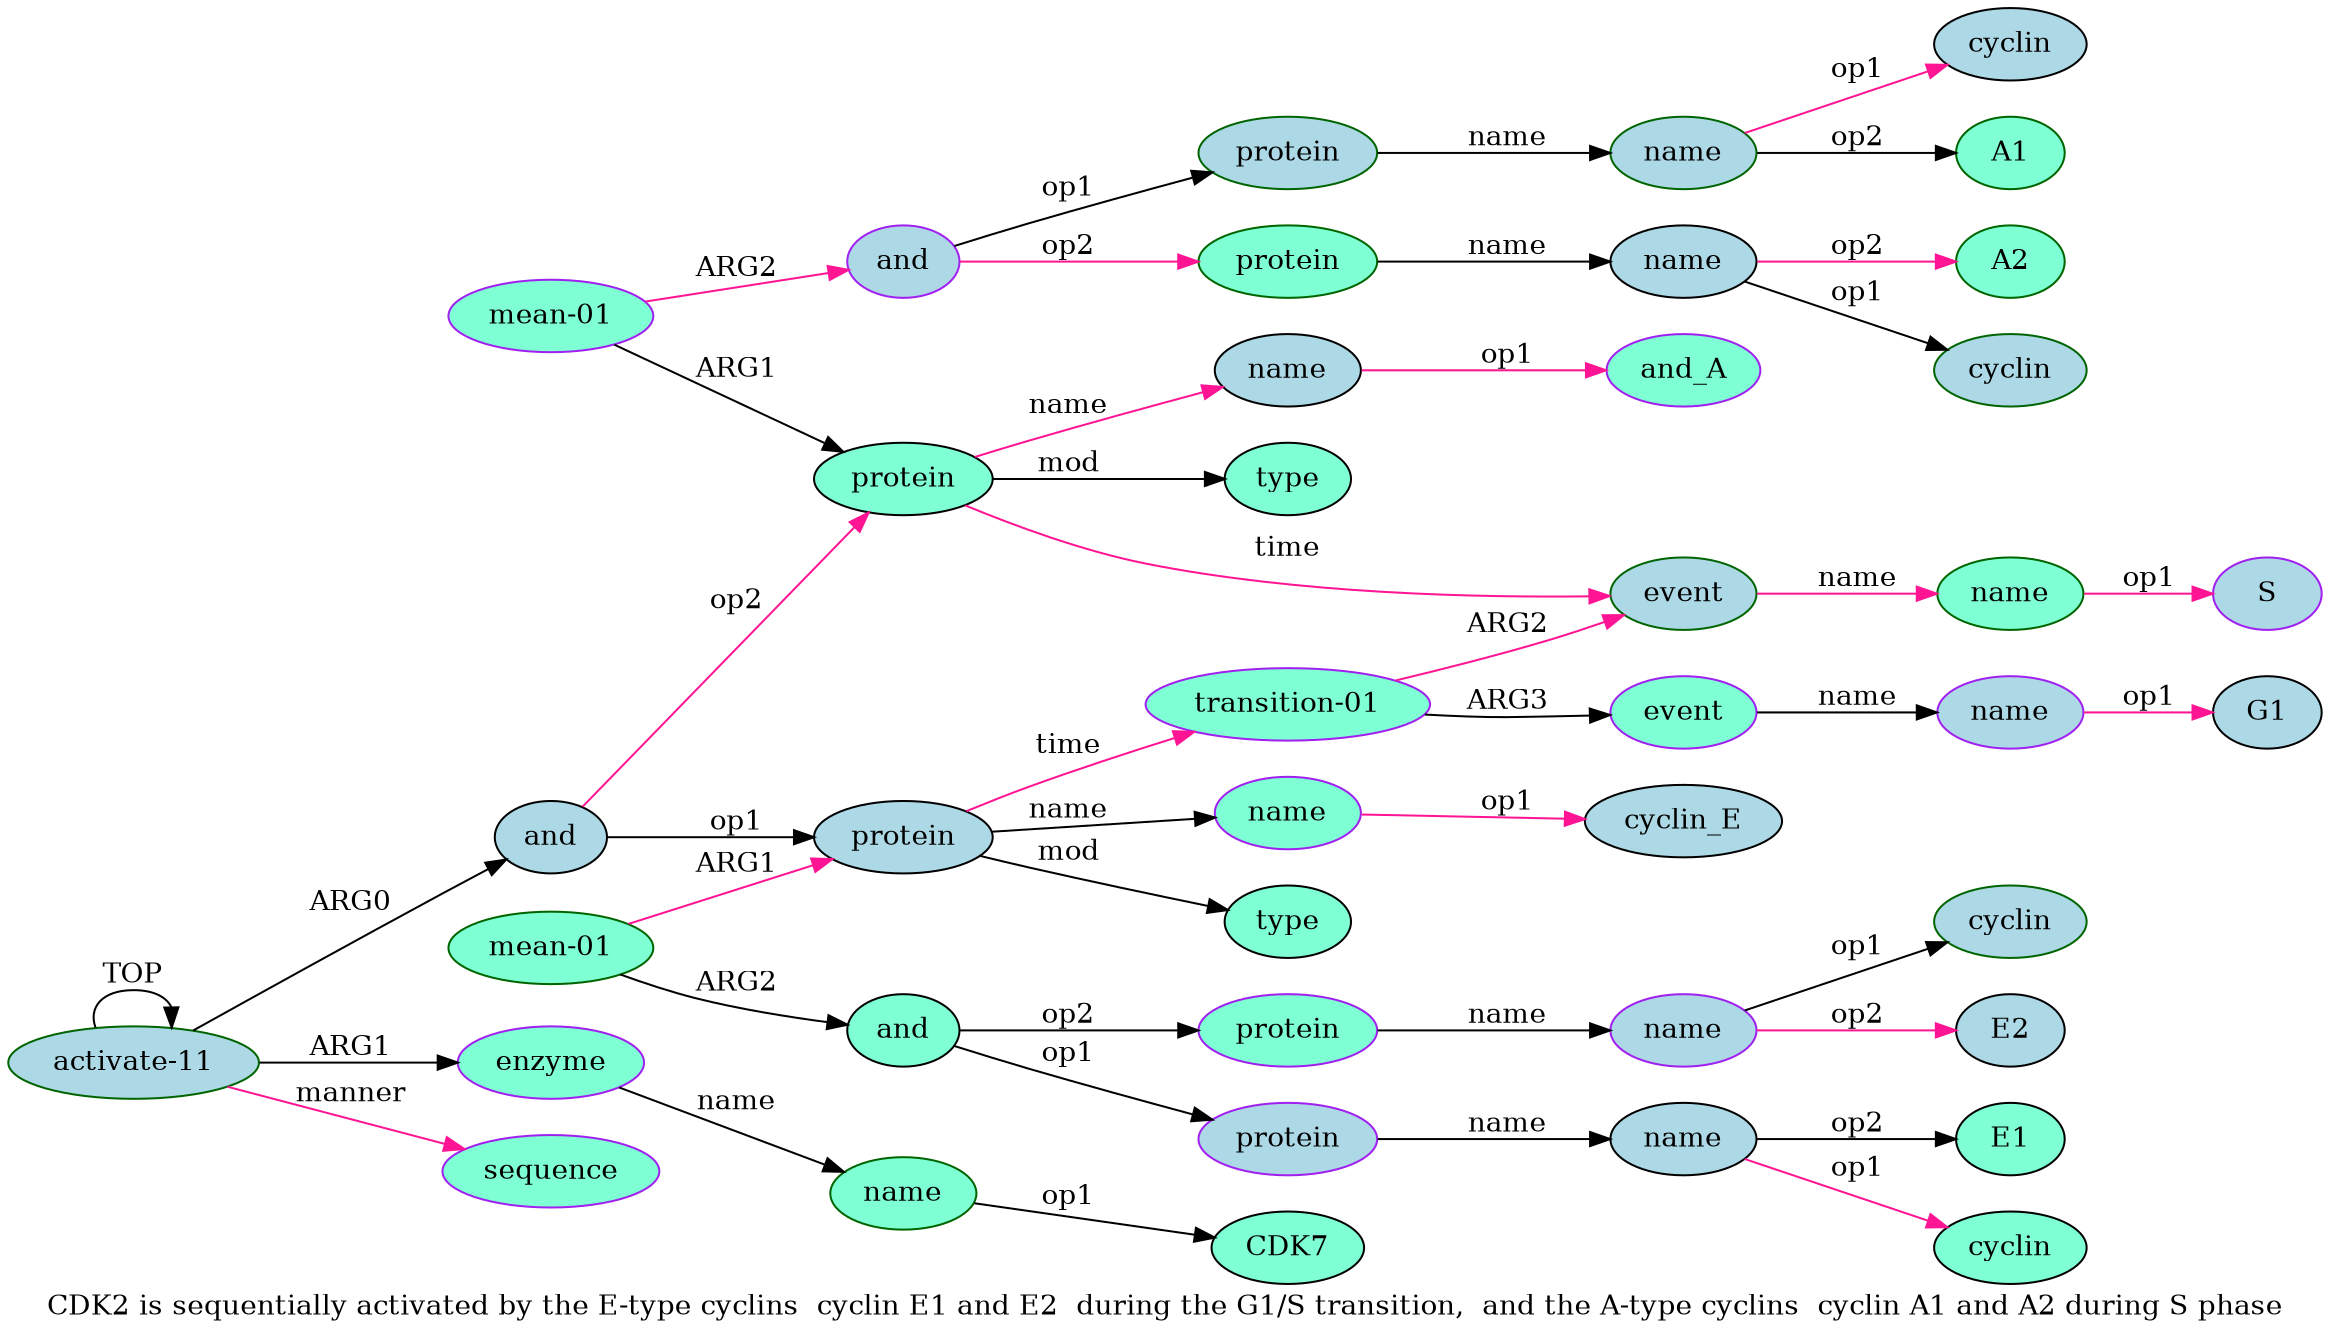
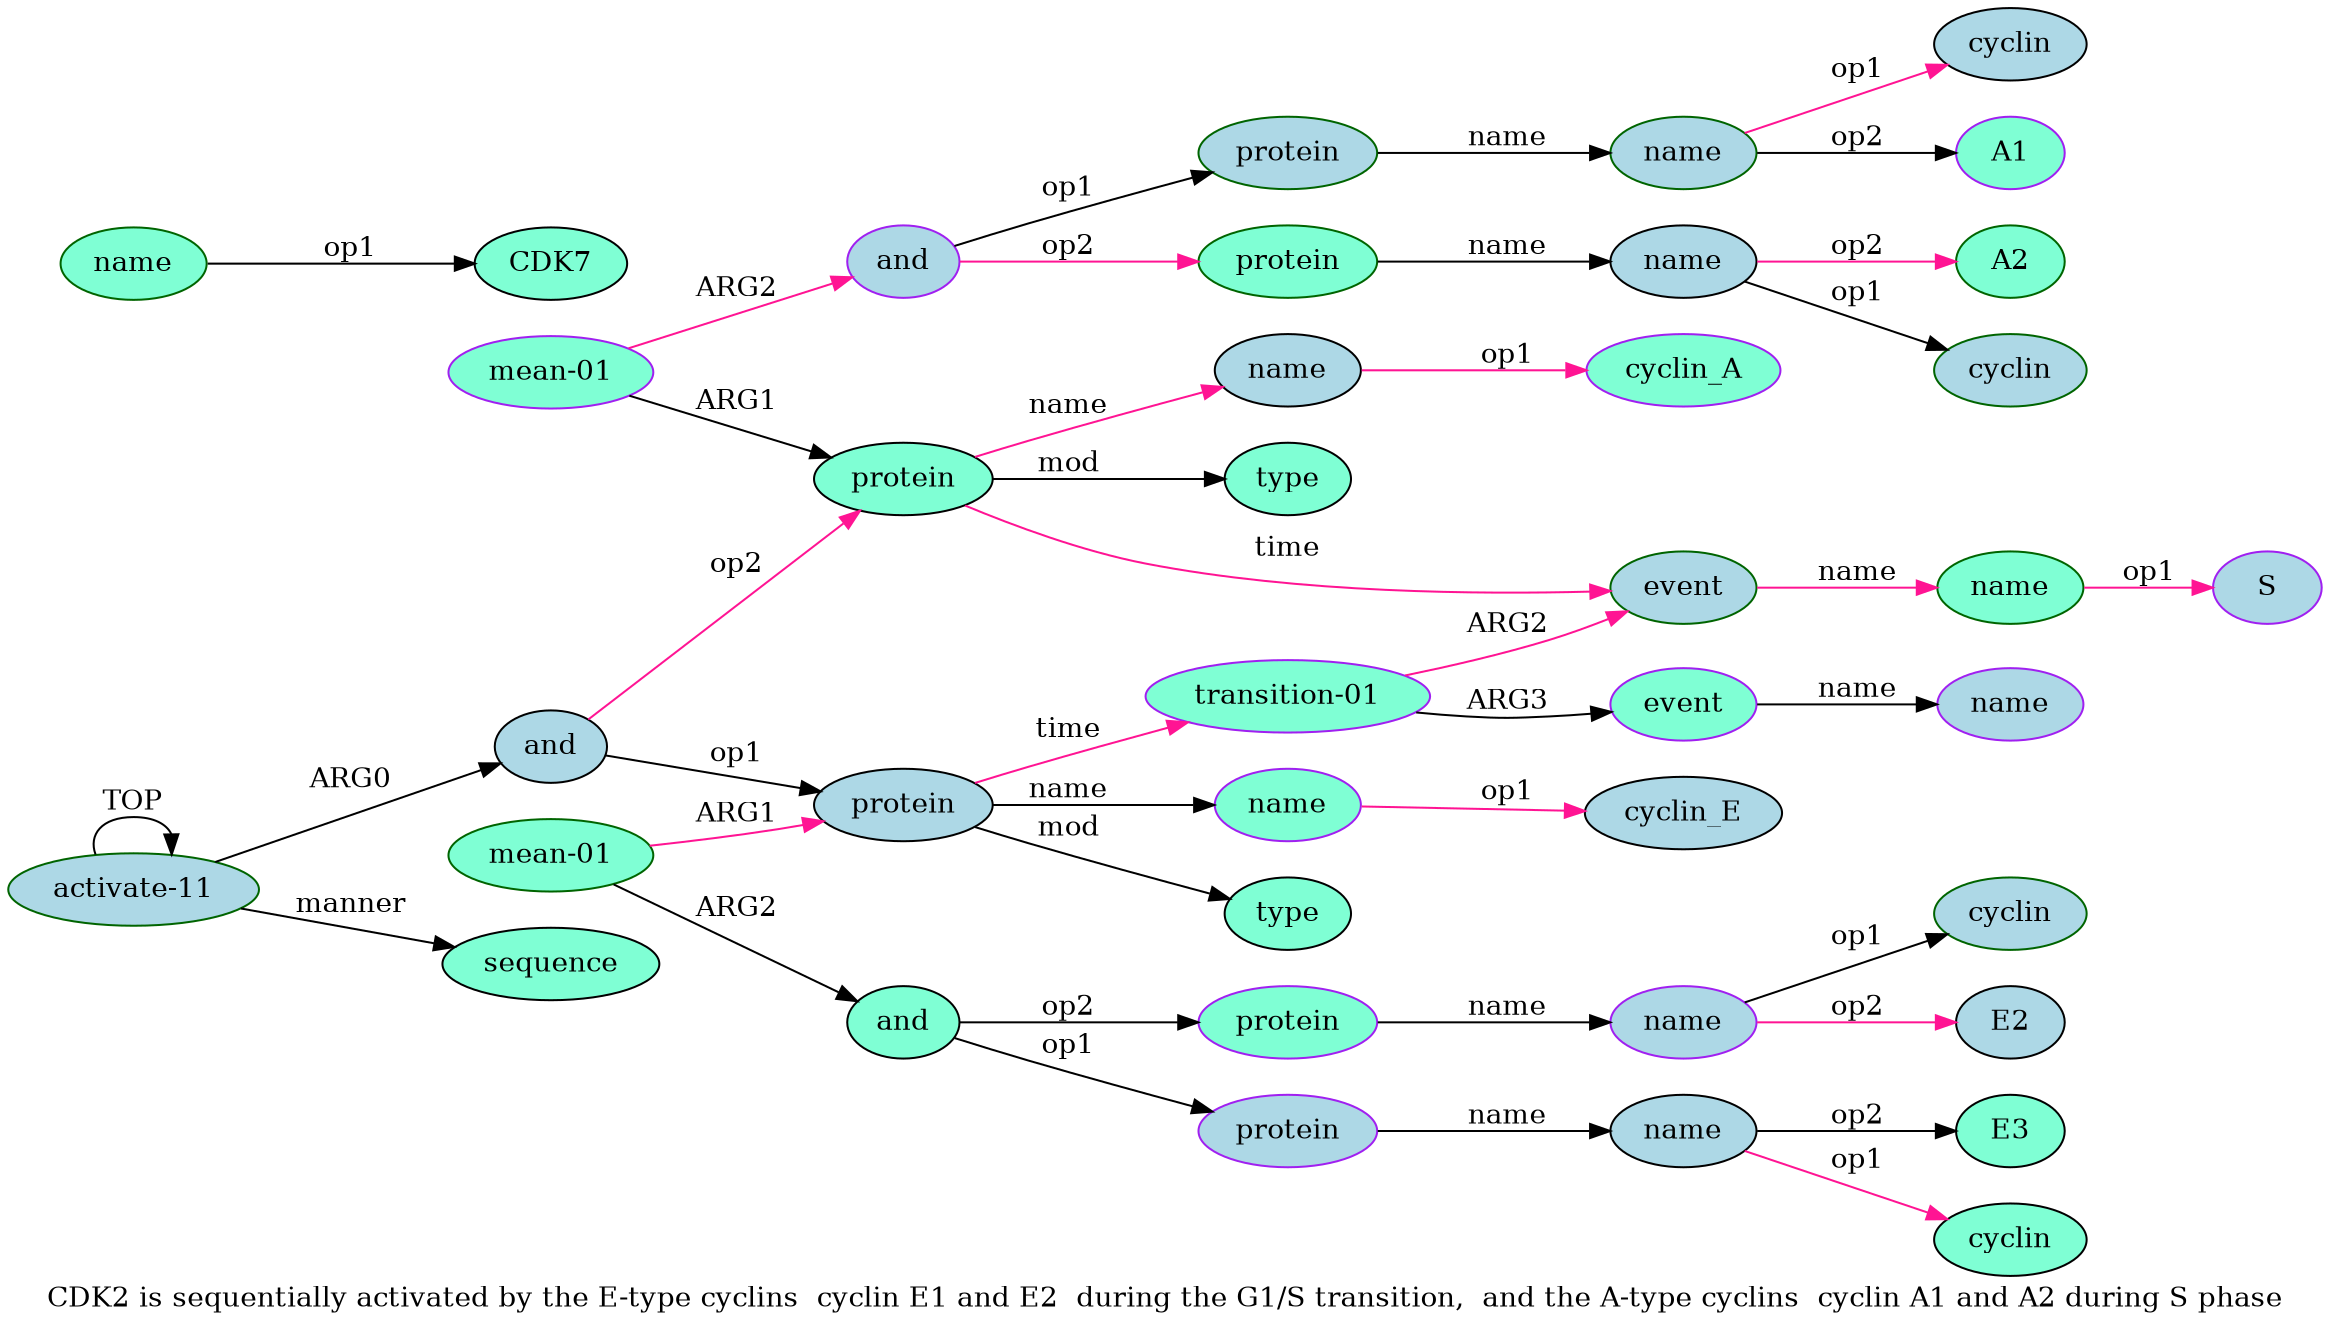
node "A1": color darkgreen -> purple
node "and_A": label "and_A" -> "cyclin_A"
node "G1": removed
node "enzyme": removed
edge "activate-11" -> "sequence": color deeppink -> black
node "E1": label "E1" -> "E3"
node "sequence": color purple -> black
